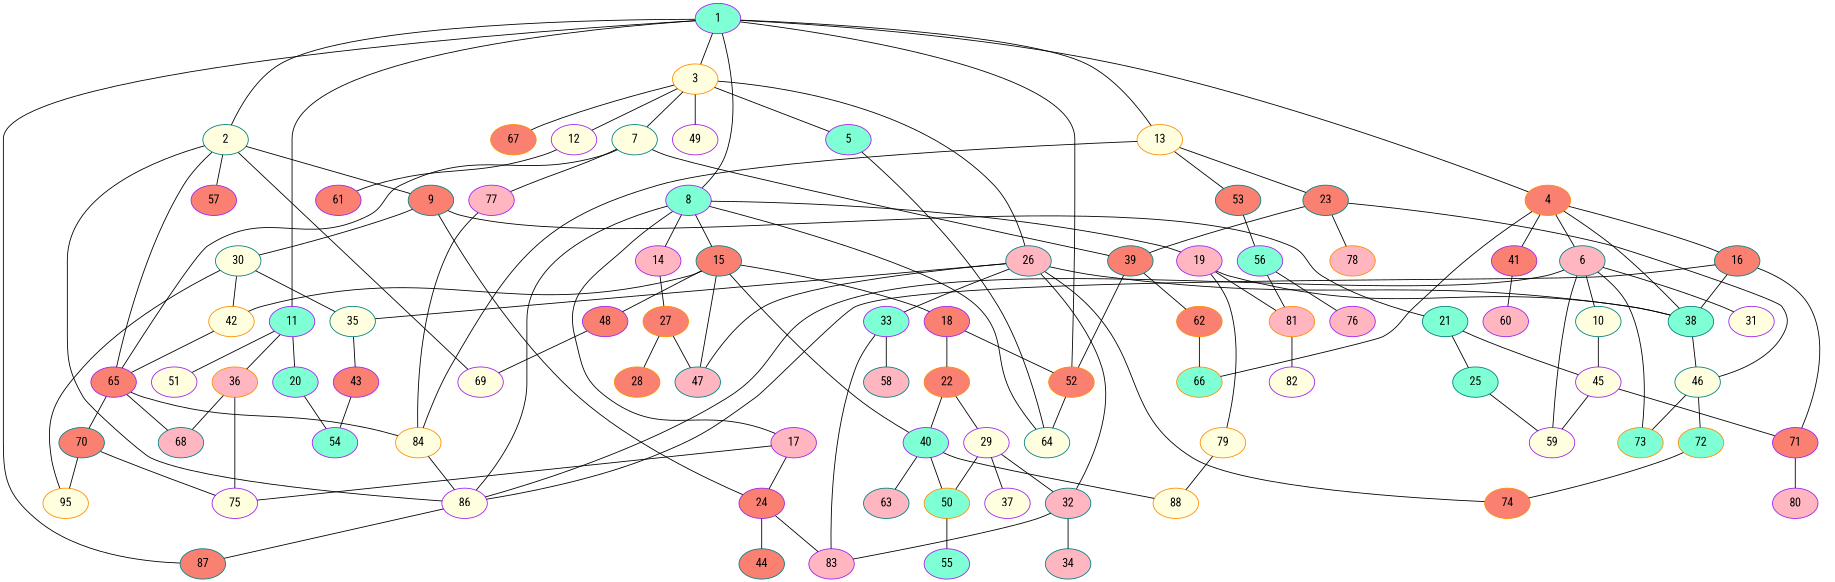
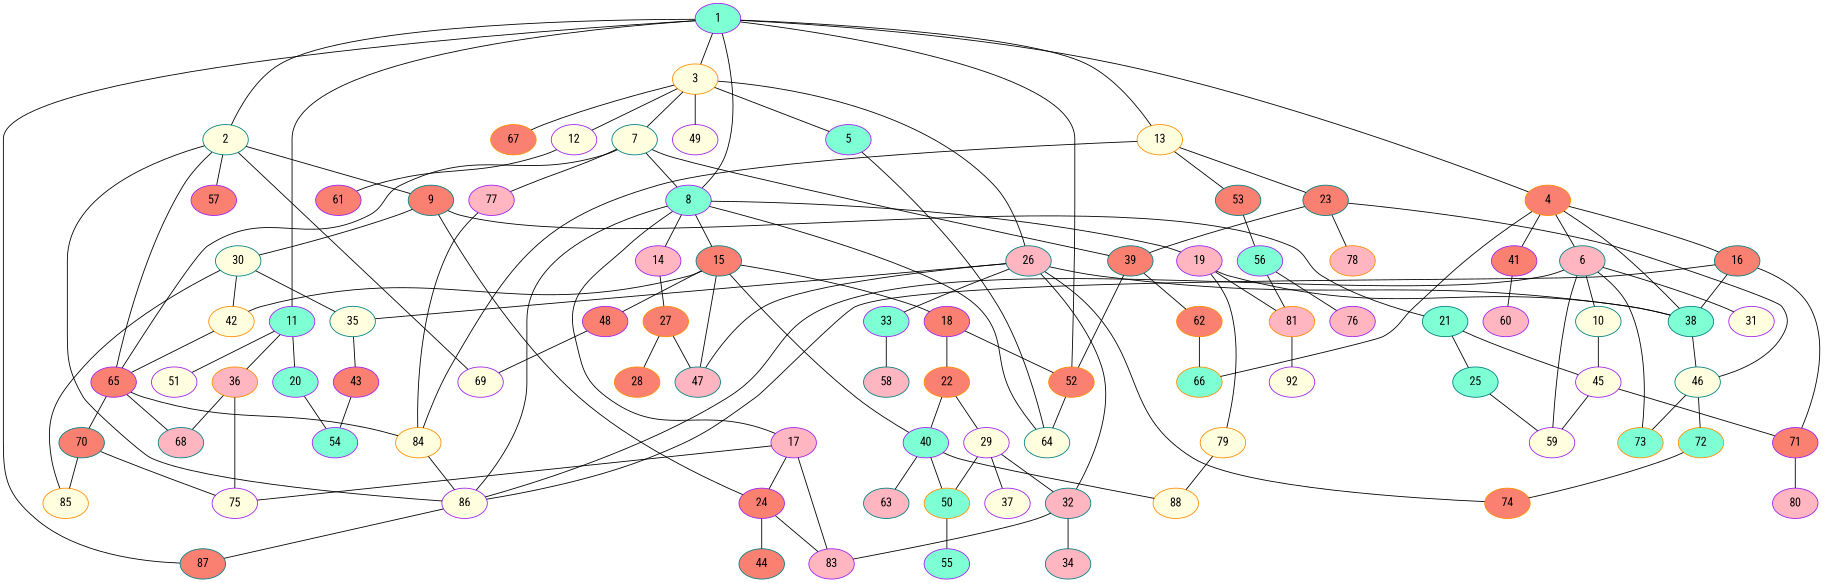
edge "7" -- "8": added
node "82": label "82" -> "92"
edge "33" -- "83": now "17" -- "83"
node "95": label "95" -> "85"
